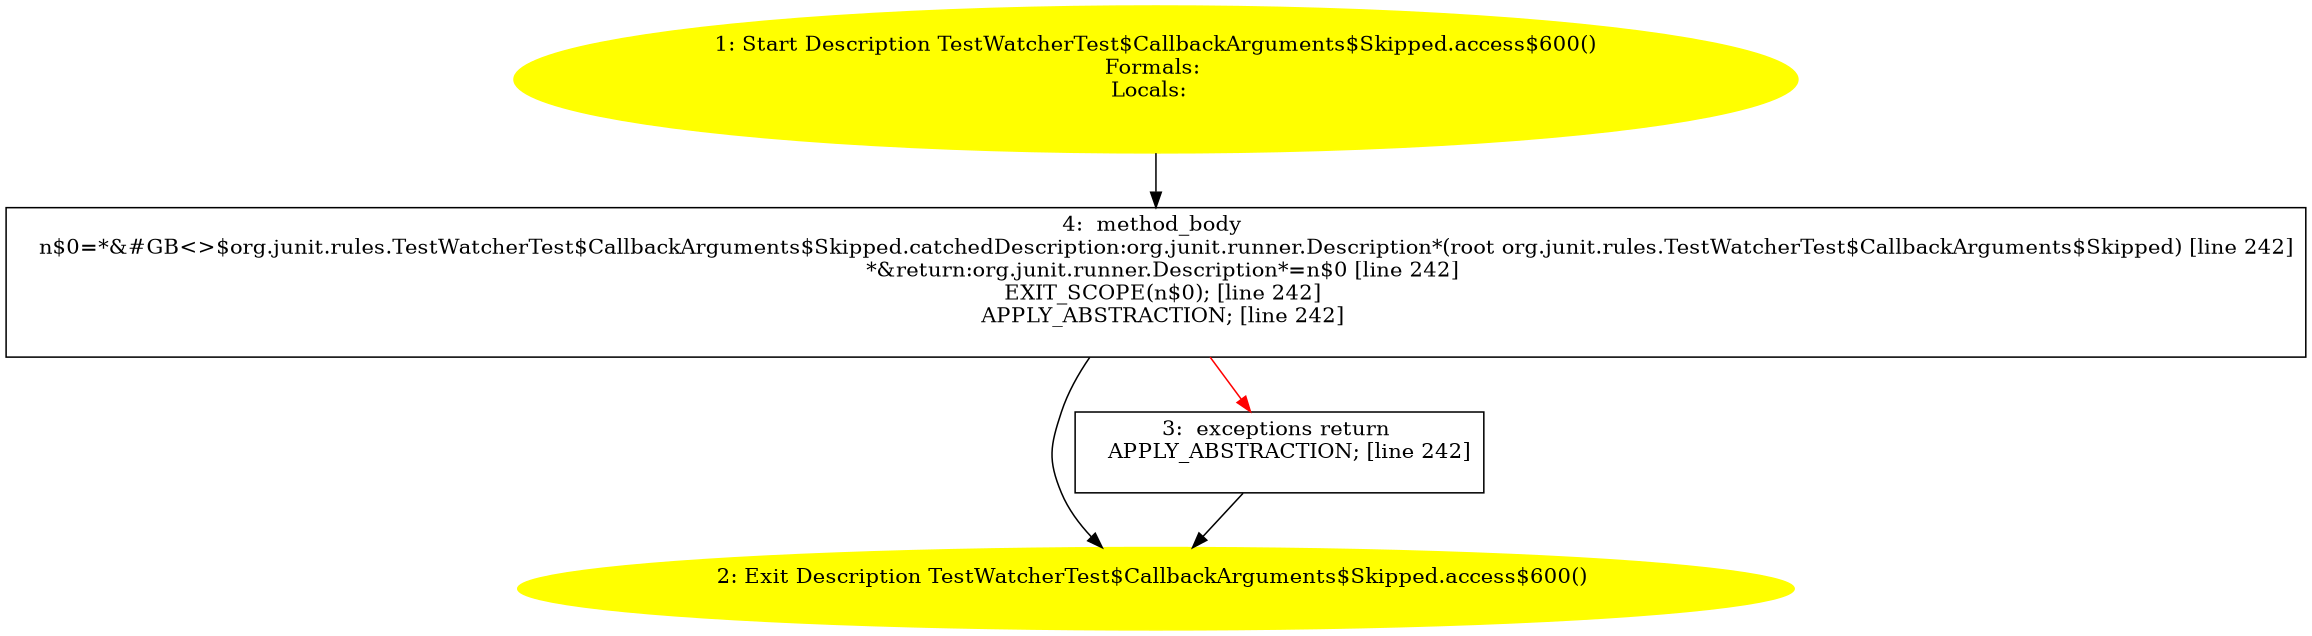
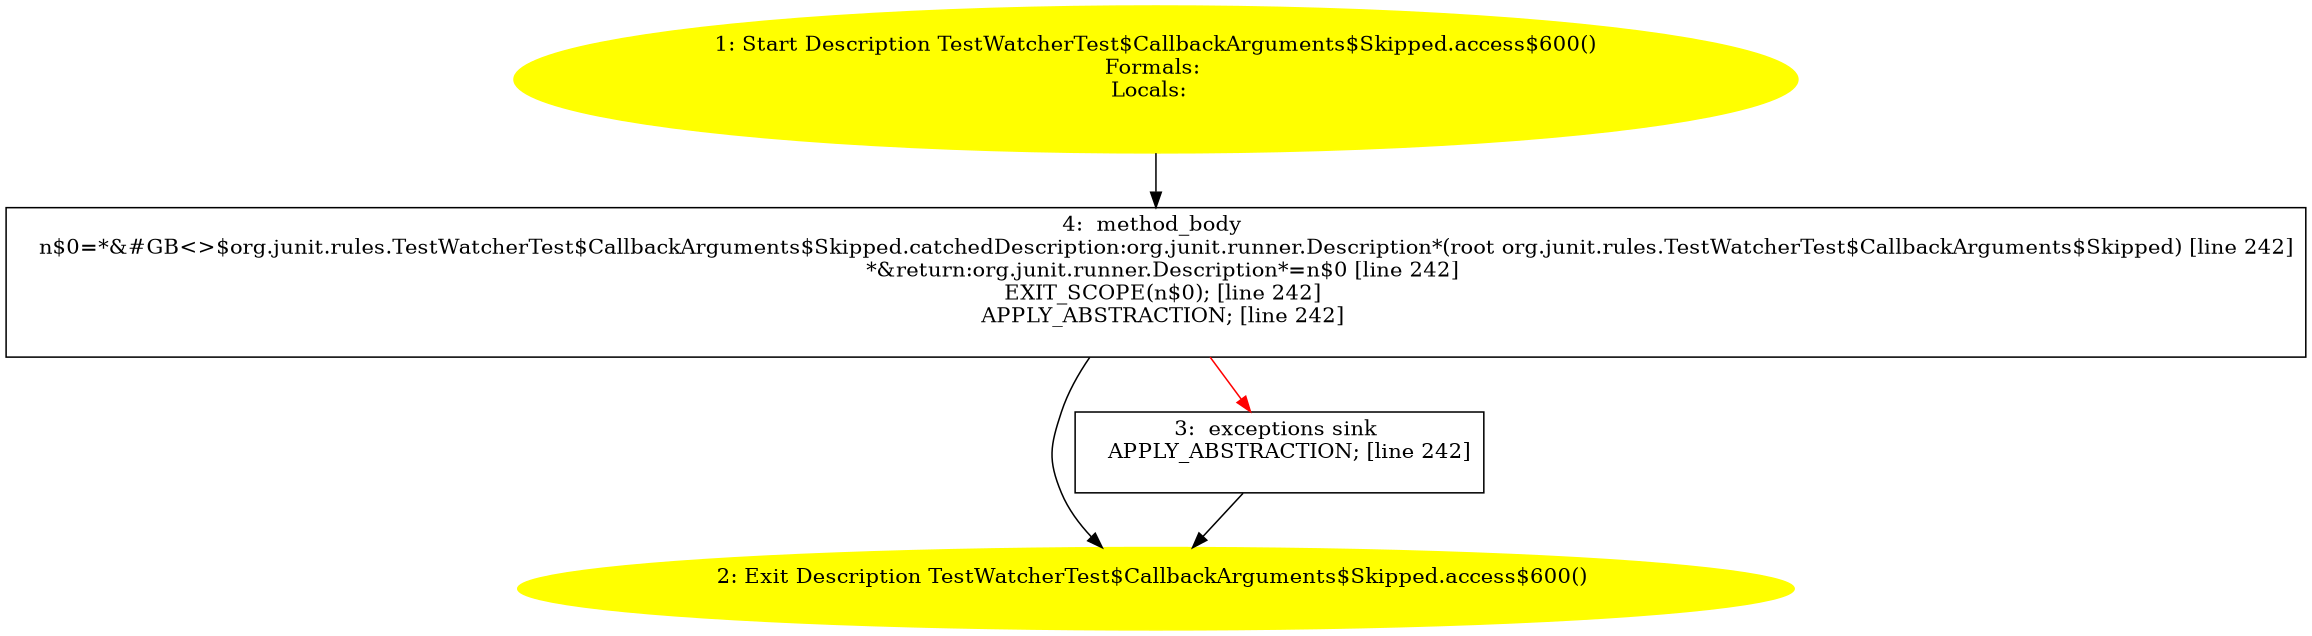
node "3:  exceptions return APPLY_ABSTRACTION; [line 242]": label "3:  exceptions return APPLY_ABSTRACTION; [line 242]" -> "3:  exceptions sink APPLY_ABSTRACTION; [line 242]"
